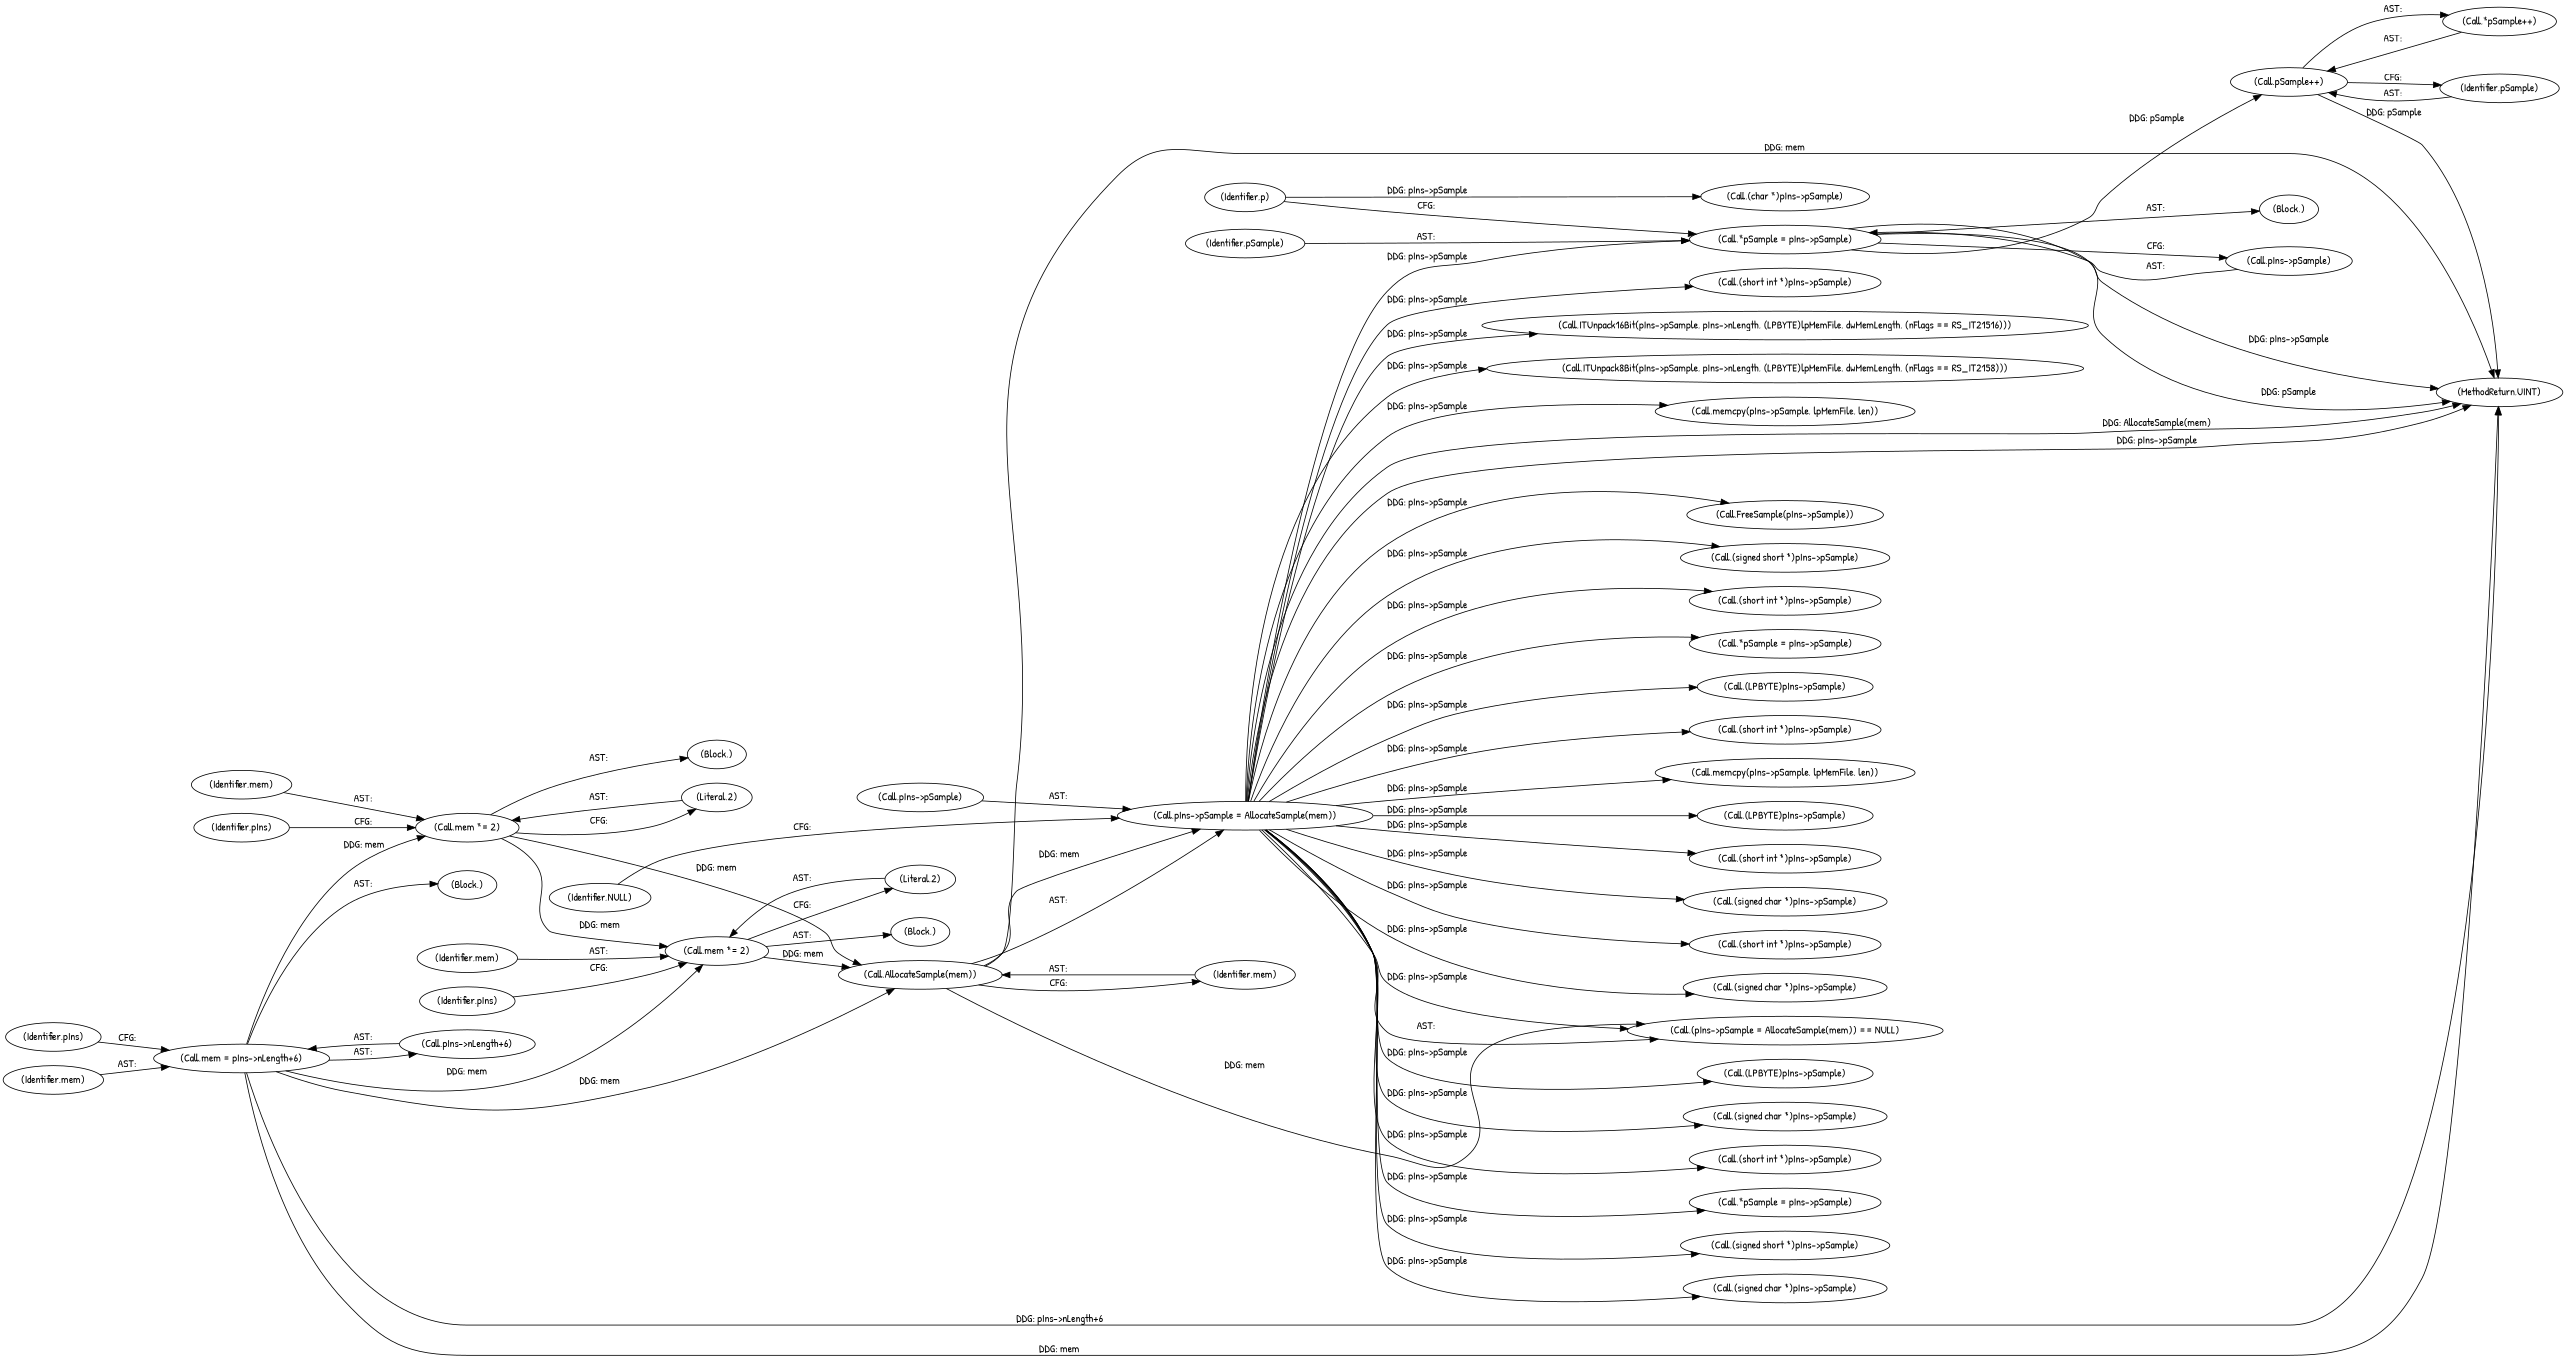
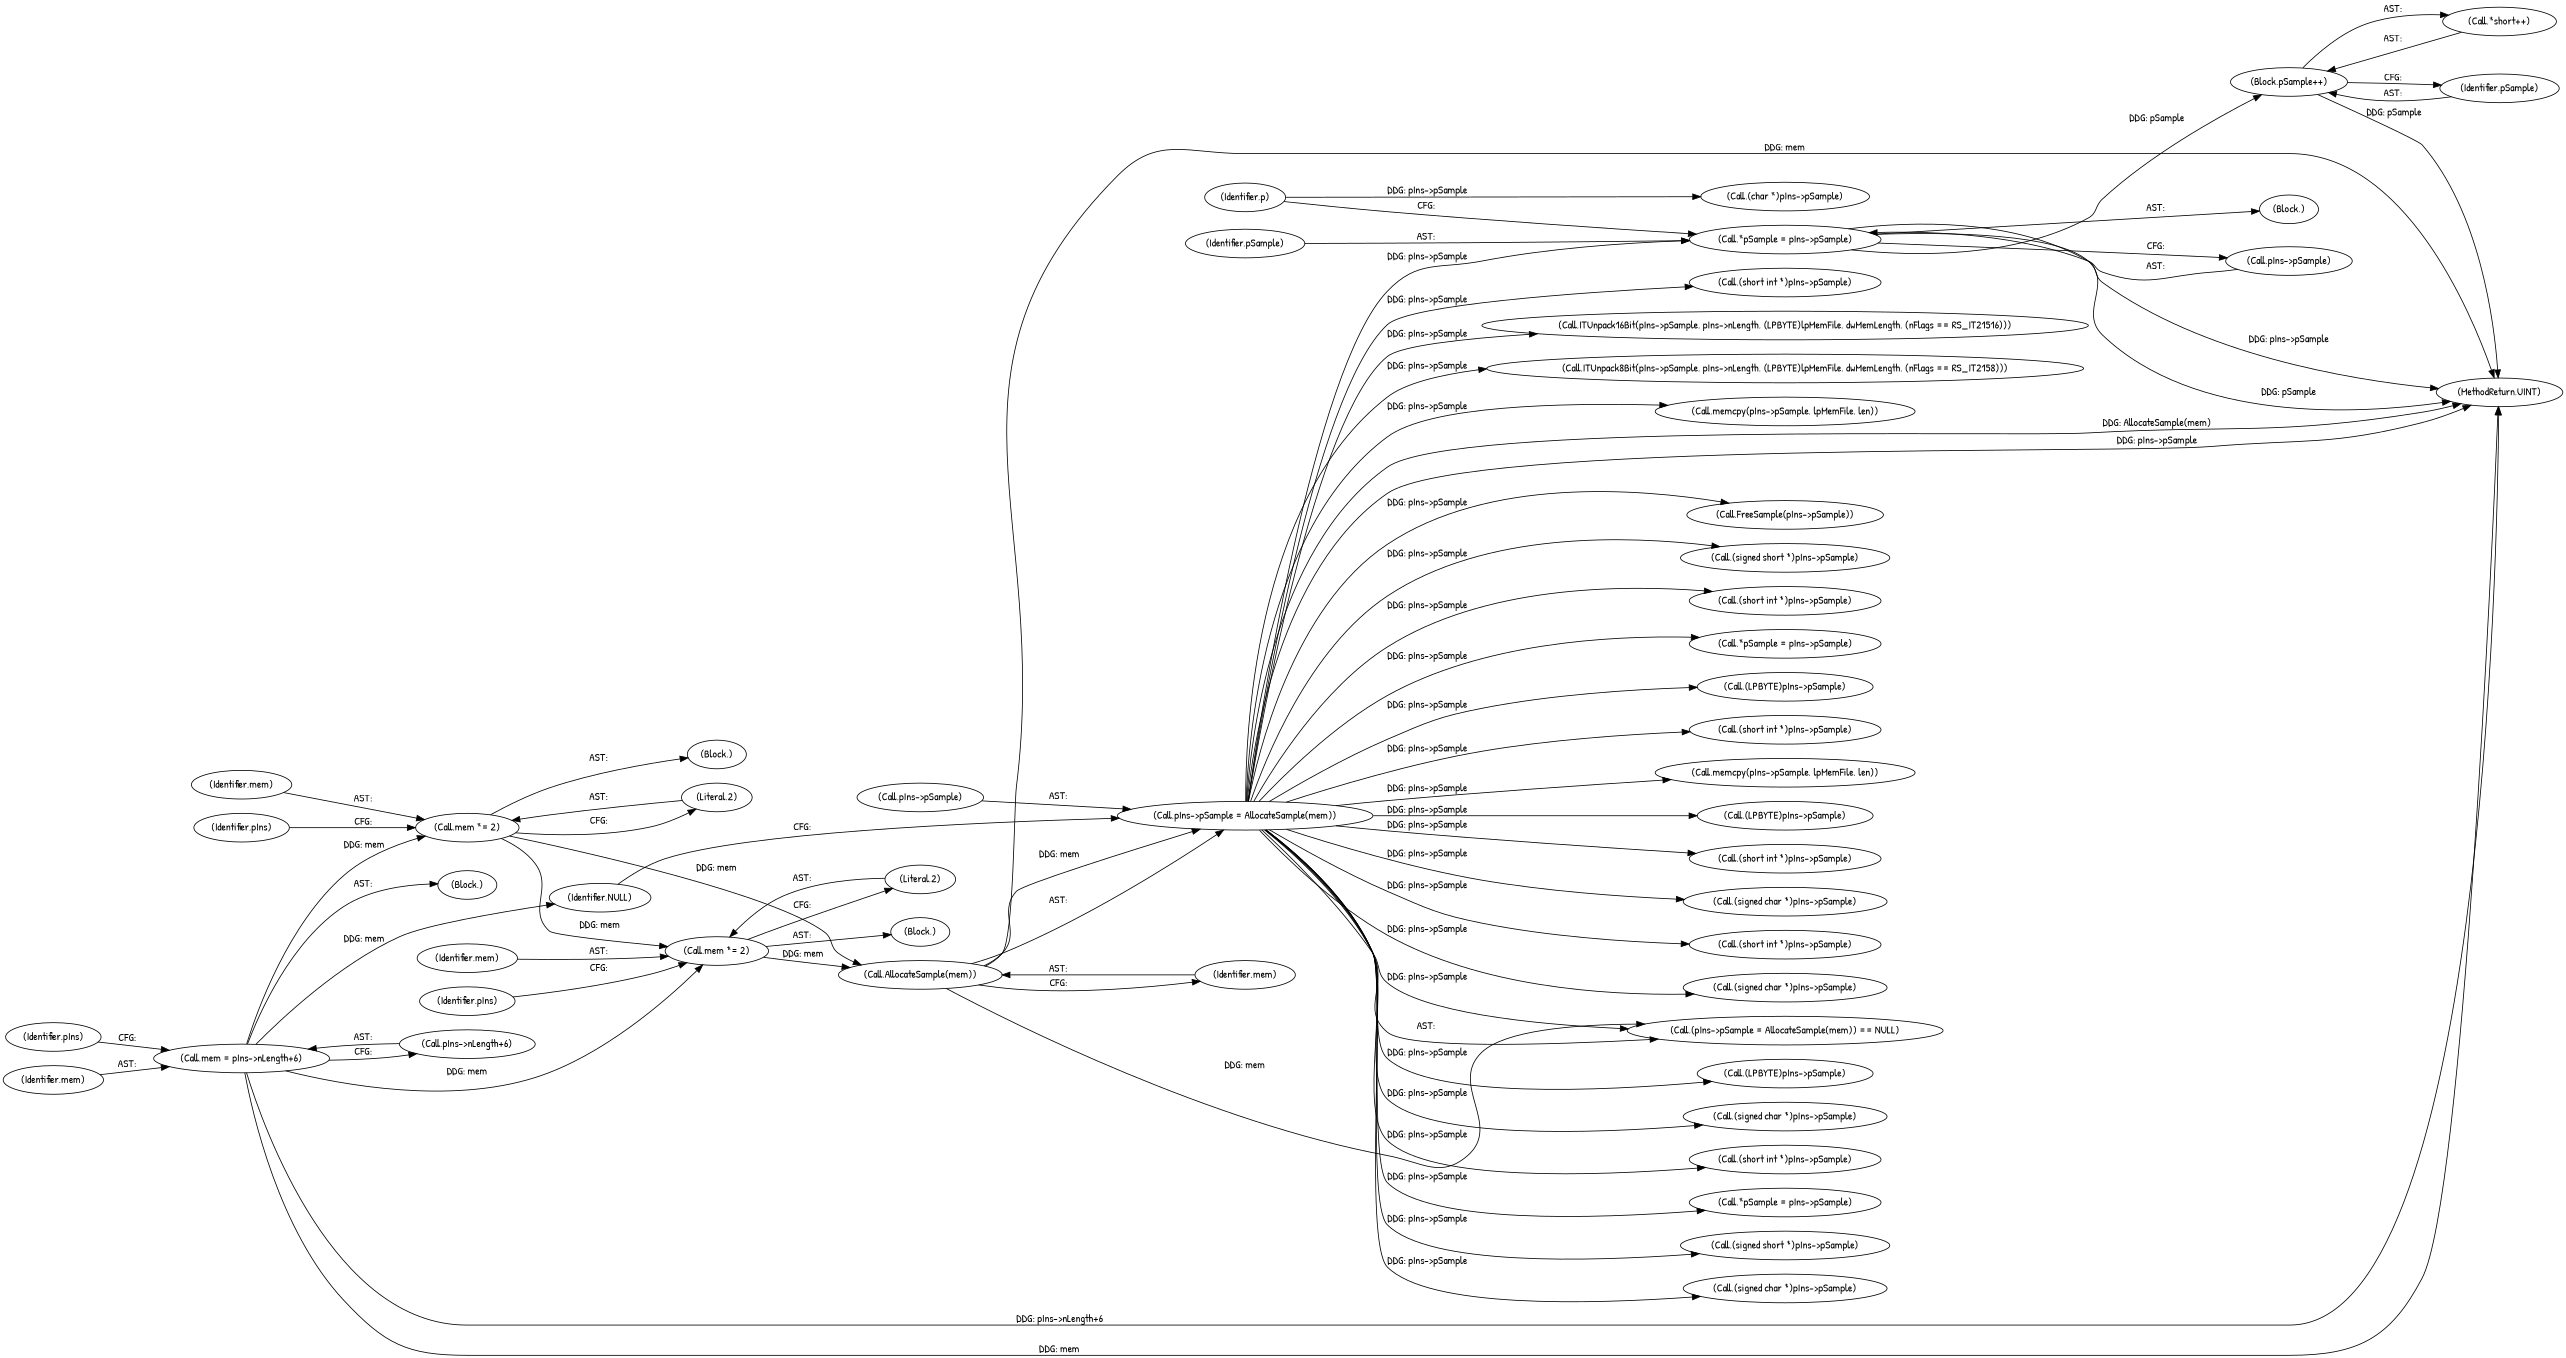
node "(Call,*pSample++)": label "(Call,*pSample++)" -> "(Call,*short++)"
node "(Call,pSample++)": label "(Call,pSample++)" -> "(Block,pSample++)"
edge "(Call,mem = pIns->nLength+6)" -> "(Call,pIns->nLength+6)": label "AST: " -> "CFG: "
edge "(Call,mem = pIns->nLength+6)" -> "(Call,AllocateSample(mem))": now "(Call,mem = pIns->nLength+6)" -> "(Identifier,NULL)"
